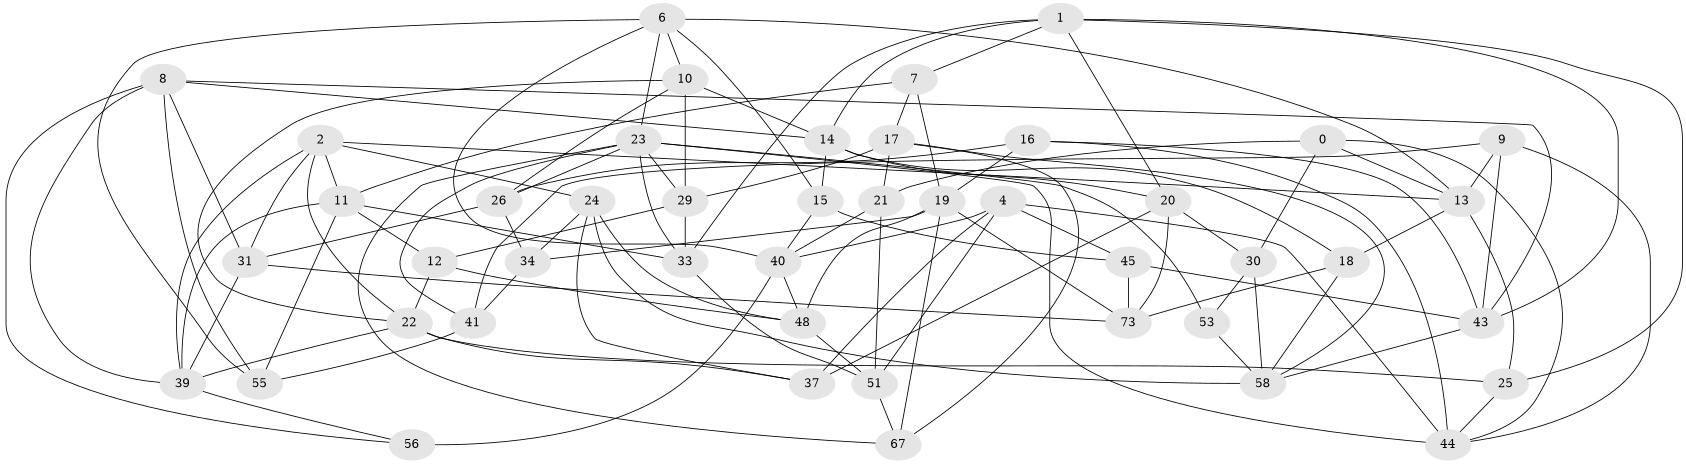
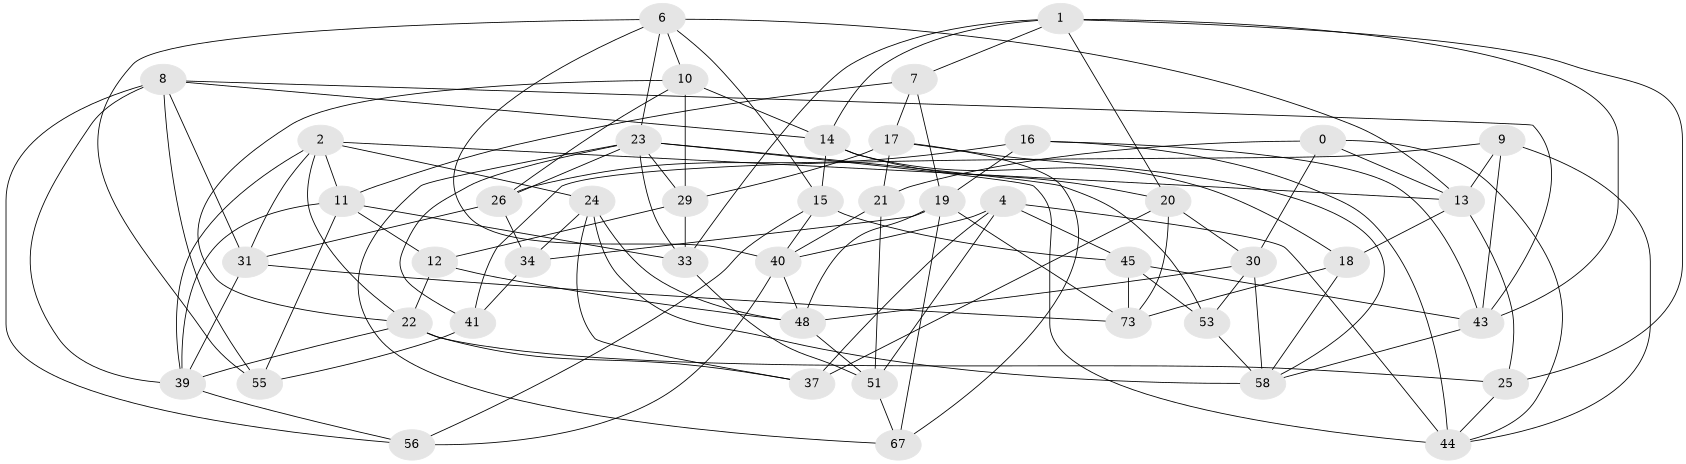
edge "45" -- "53": added
edge "30" -- "48": added
edge "15" -- "56": added
